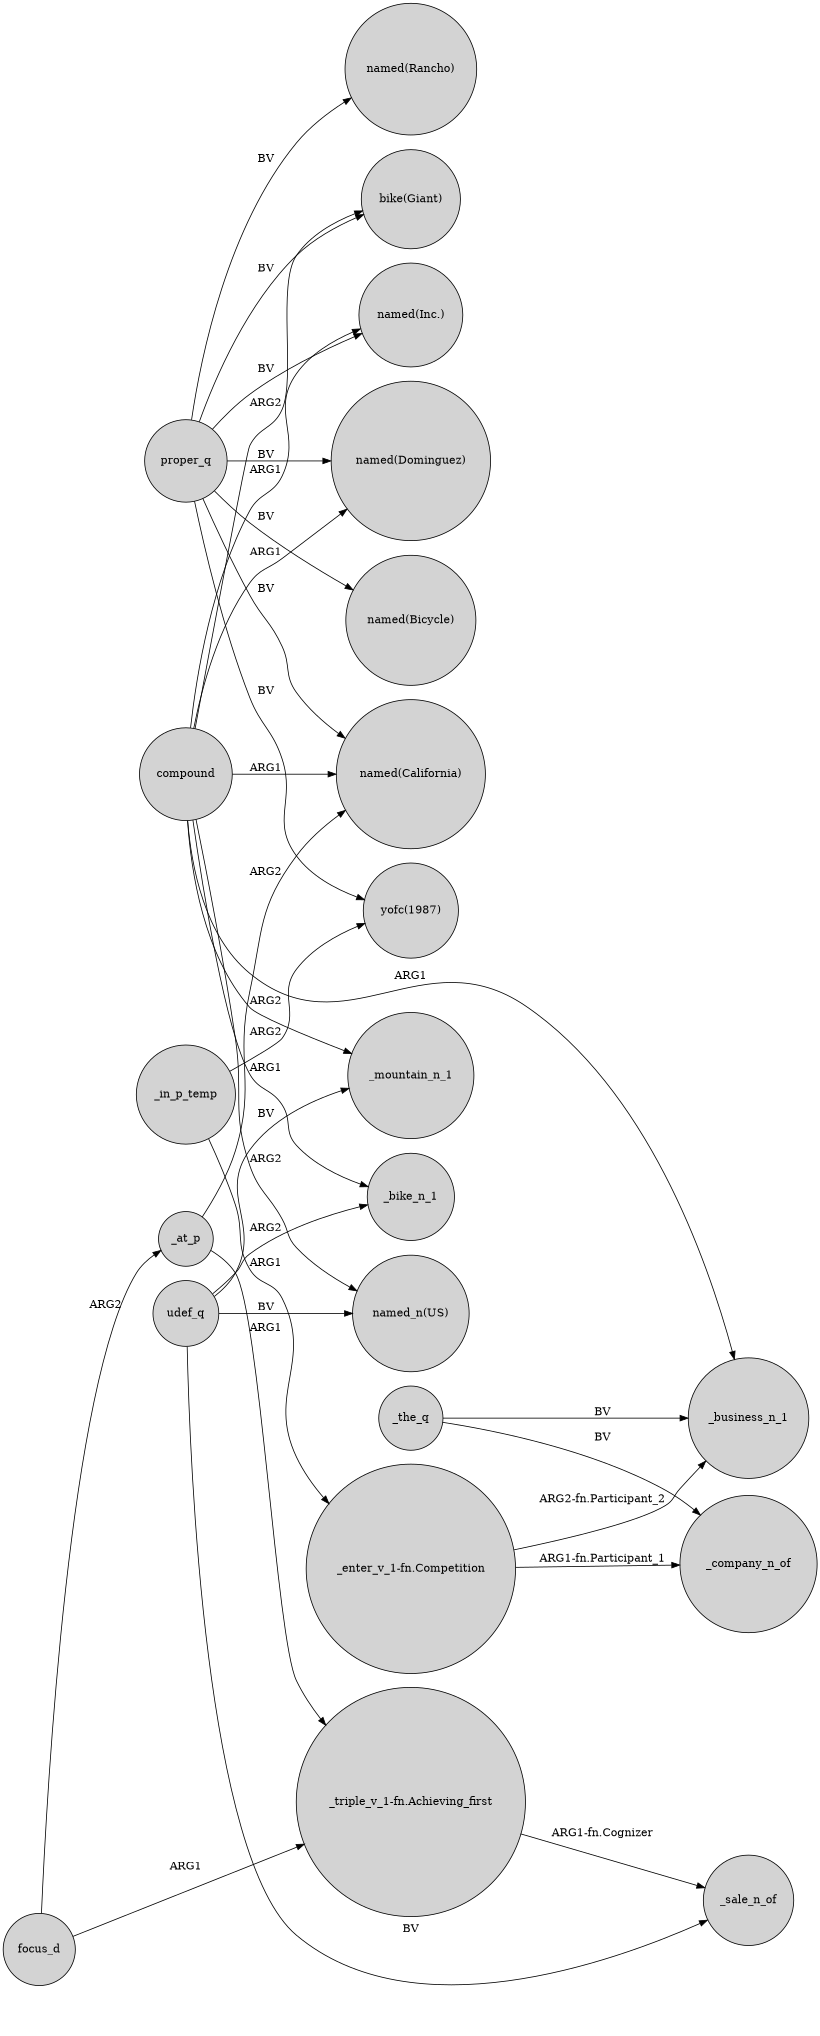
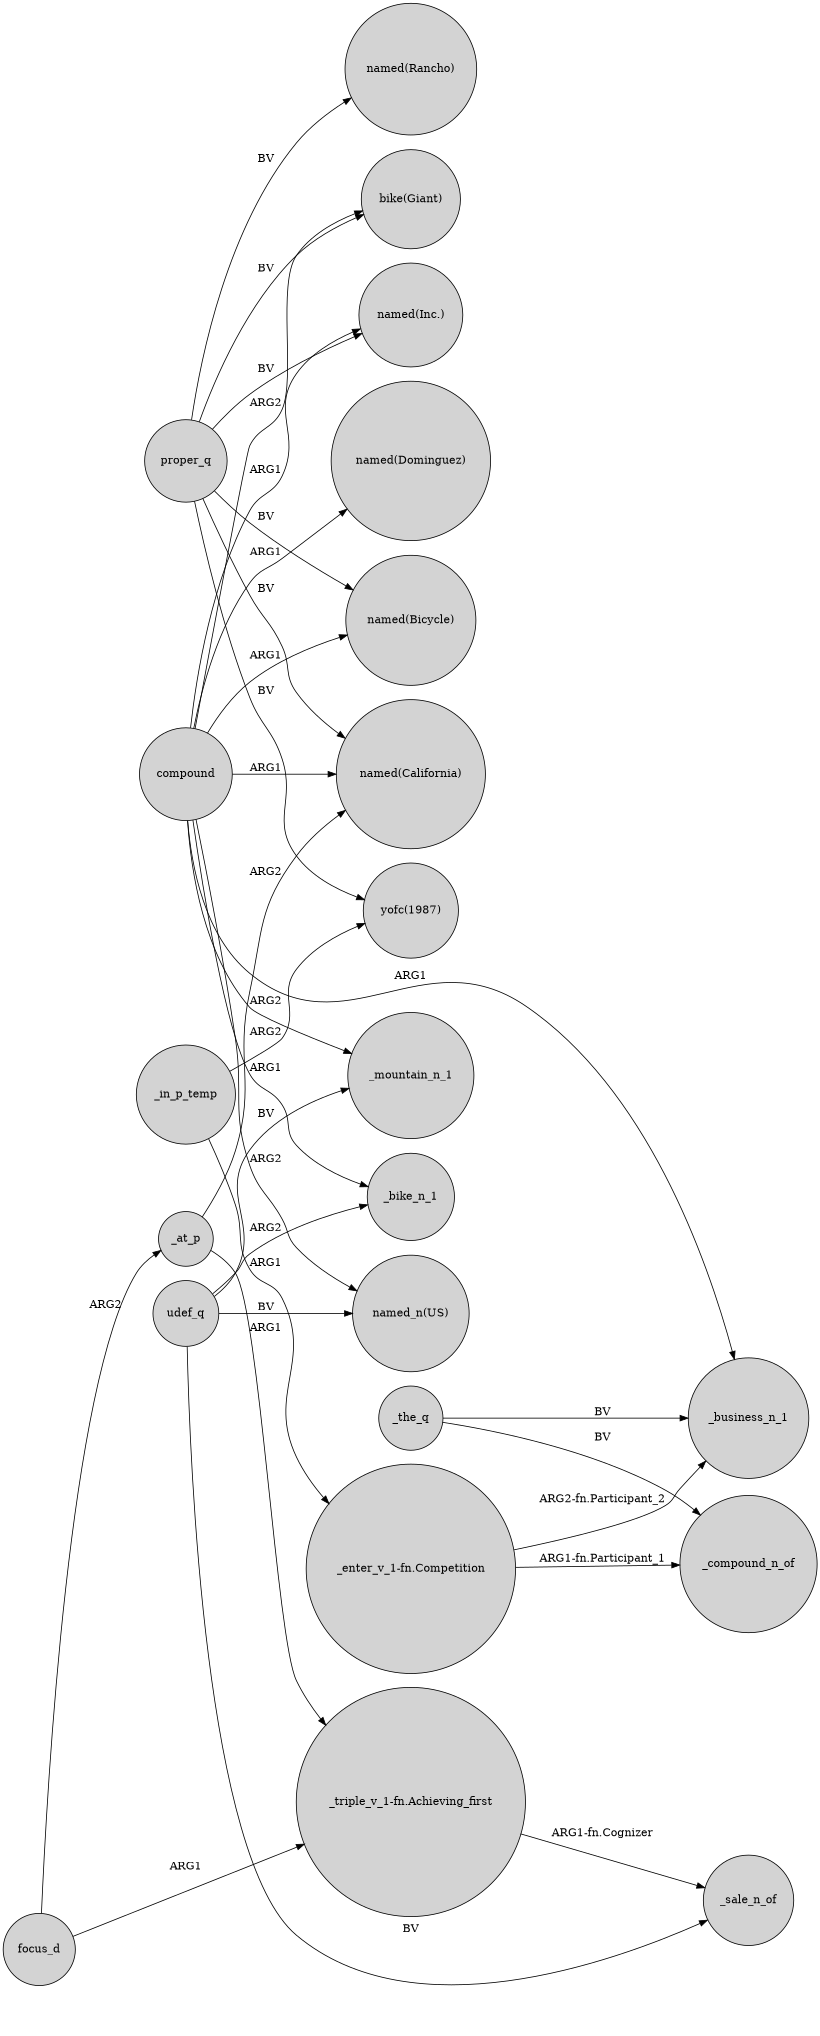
edge "proper_q" -> "named(Dominguez)": removed, label "BV"
edge "compound" -> "named(Bicycle)": added, label "ARG1"
node "_company_n_of": label "_company_n_of" -> "_compound_n_of"
